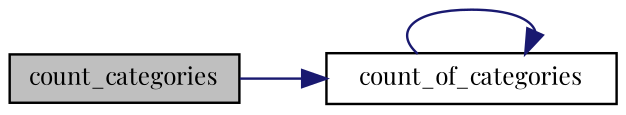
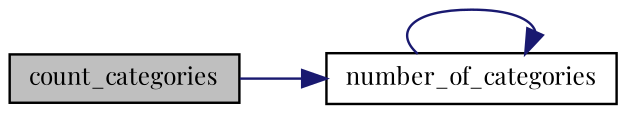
node "count_of_categories": label "count_of_categories" -> "number_of_categories"
